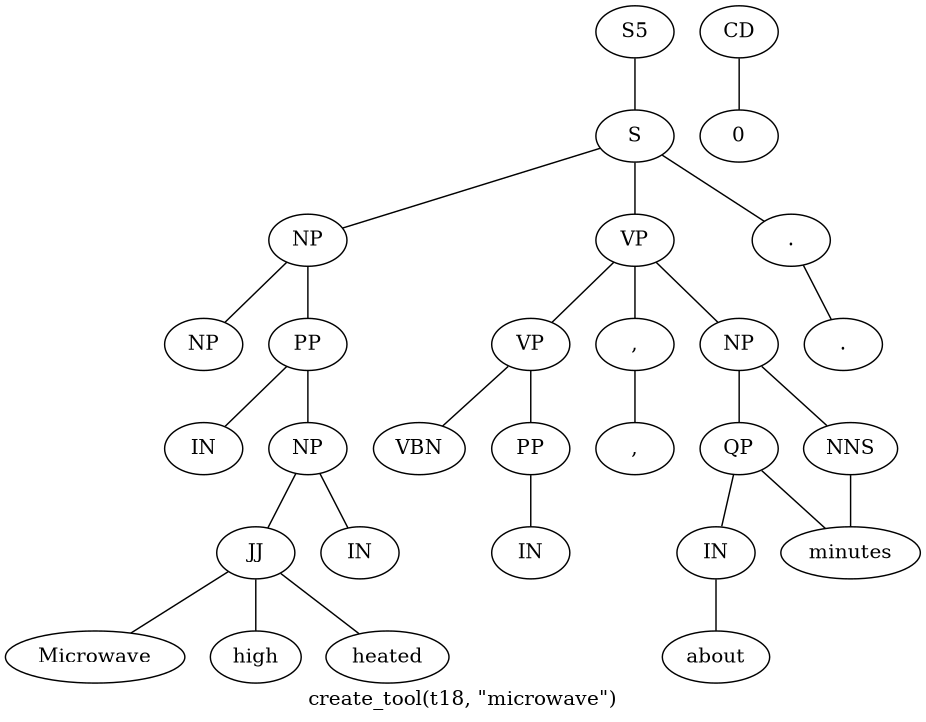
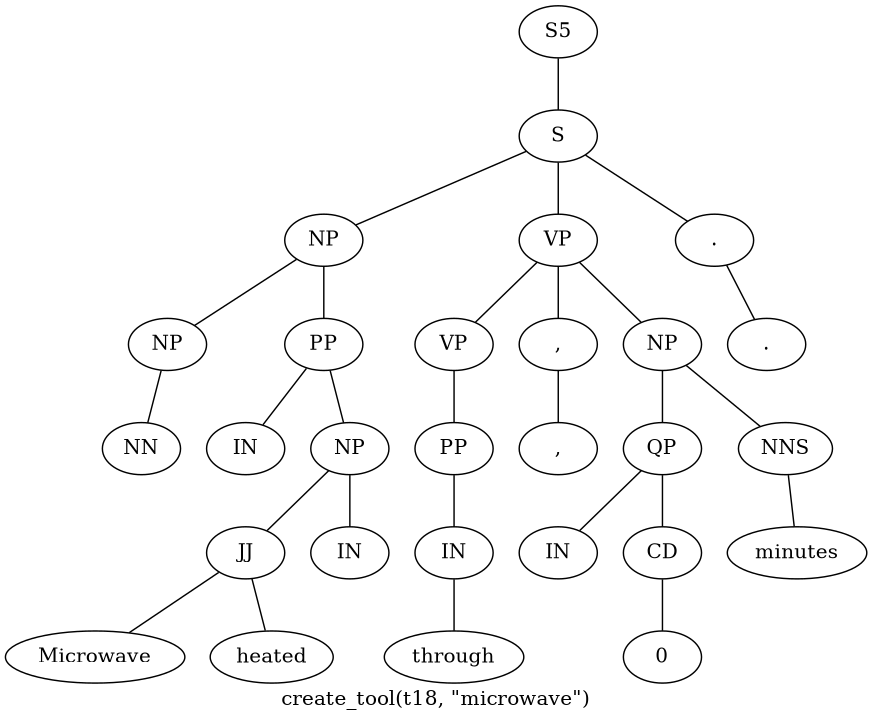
node "NN": added
node "VBN": removed
edge "QP" -- "minutes": now "QP" -- "CD"
node "high": removed
node "through": added
node "about": removed
